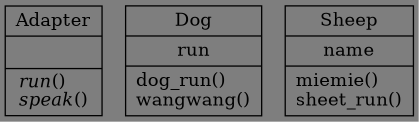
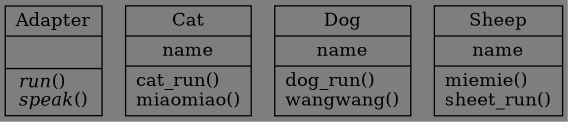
node "Dog": text "run" -> "name"
node "Cat": added
